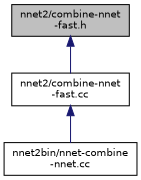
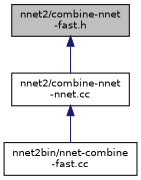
node "nnet2/combine-nnet -fast.cc": label "nnet2/combine-nnet -fast.cc" -> "nnet2/combine-nnet -nnet.cc"
node "nnet2bin/nnet-combine -nnet.cc": label "nnet2bin/nnet-combine -nnet.cc" -> "nnet2bin/nnet-combine -fast.cc"
